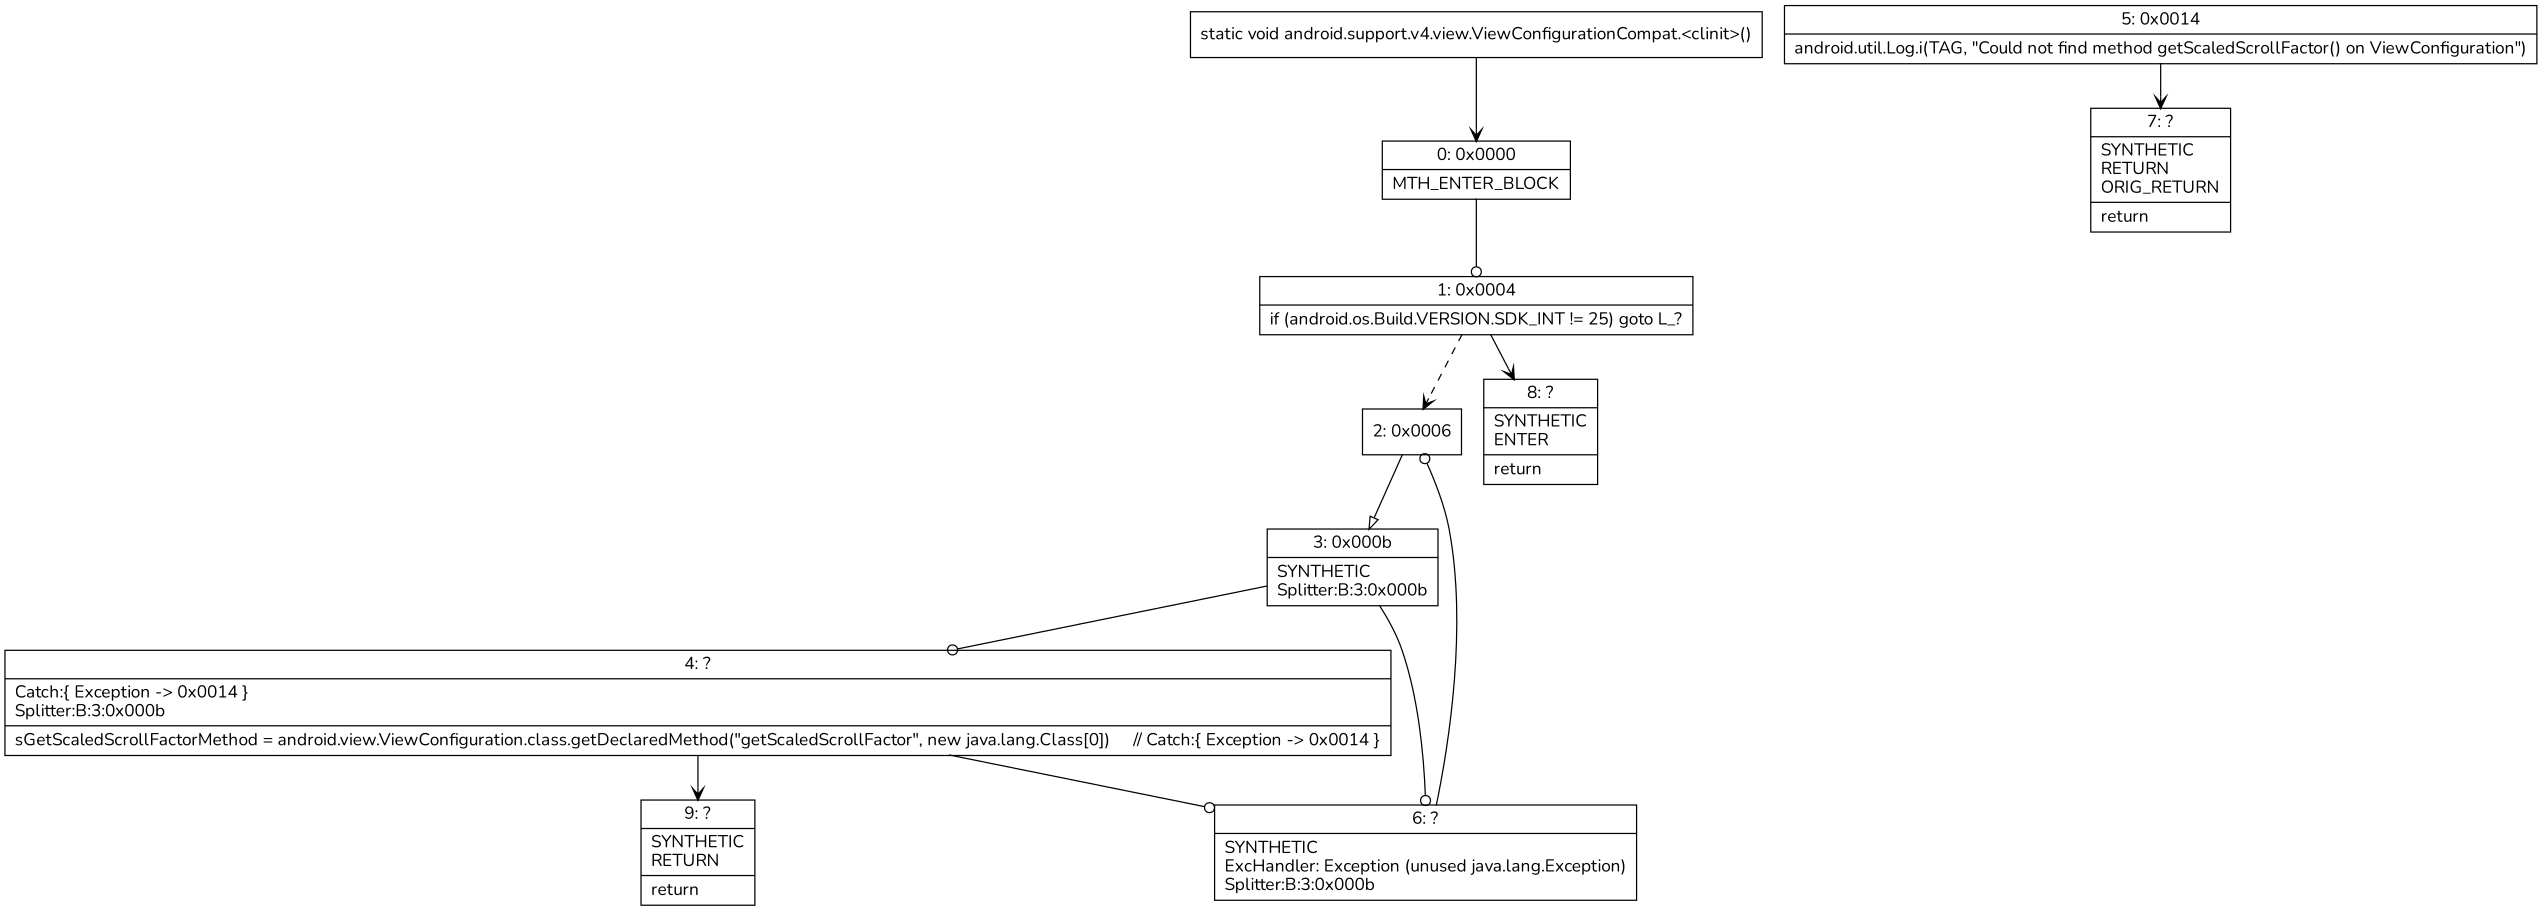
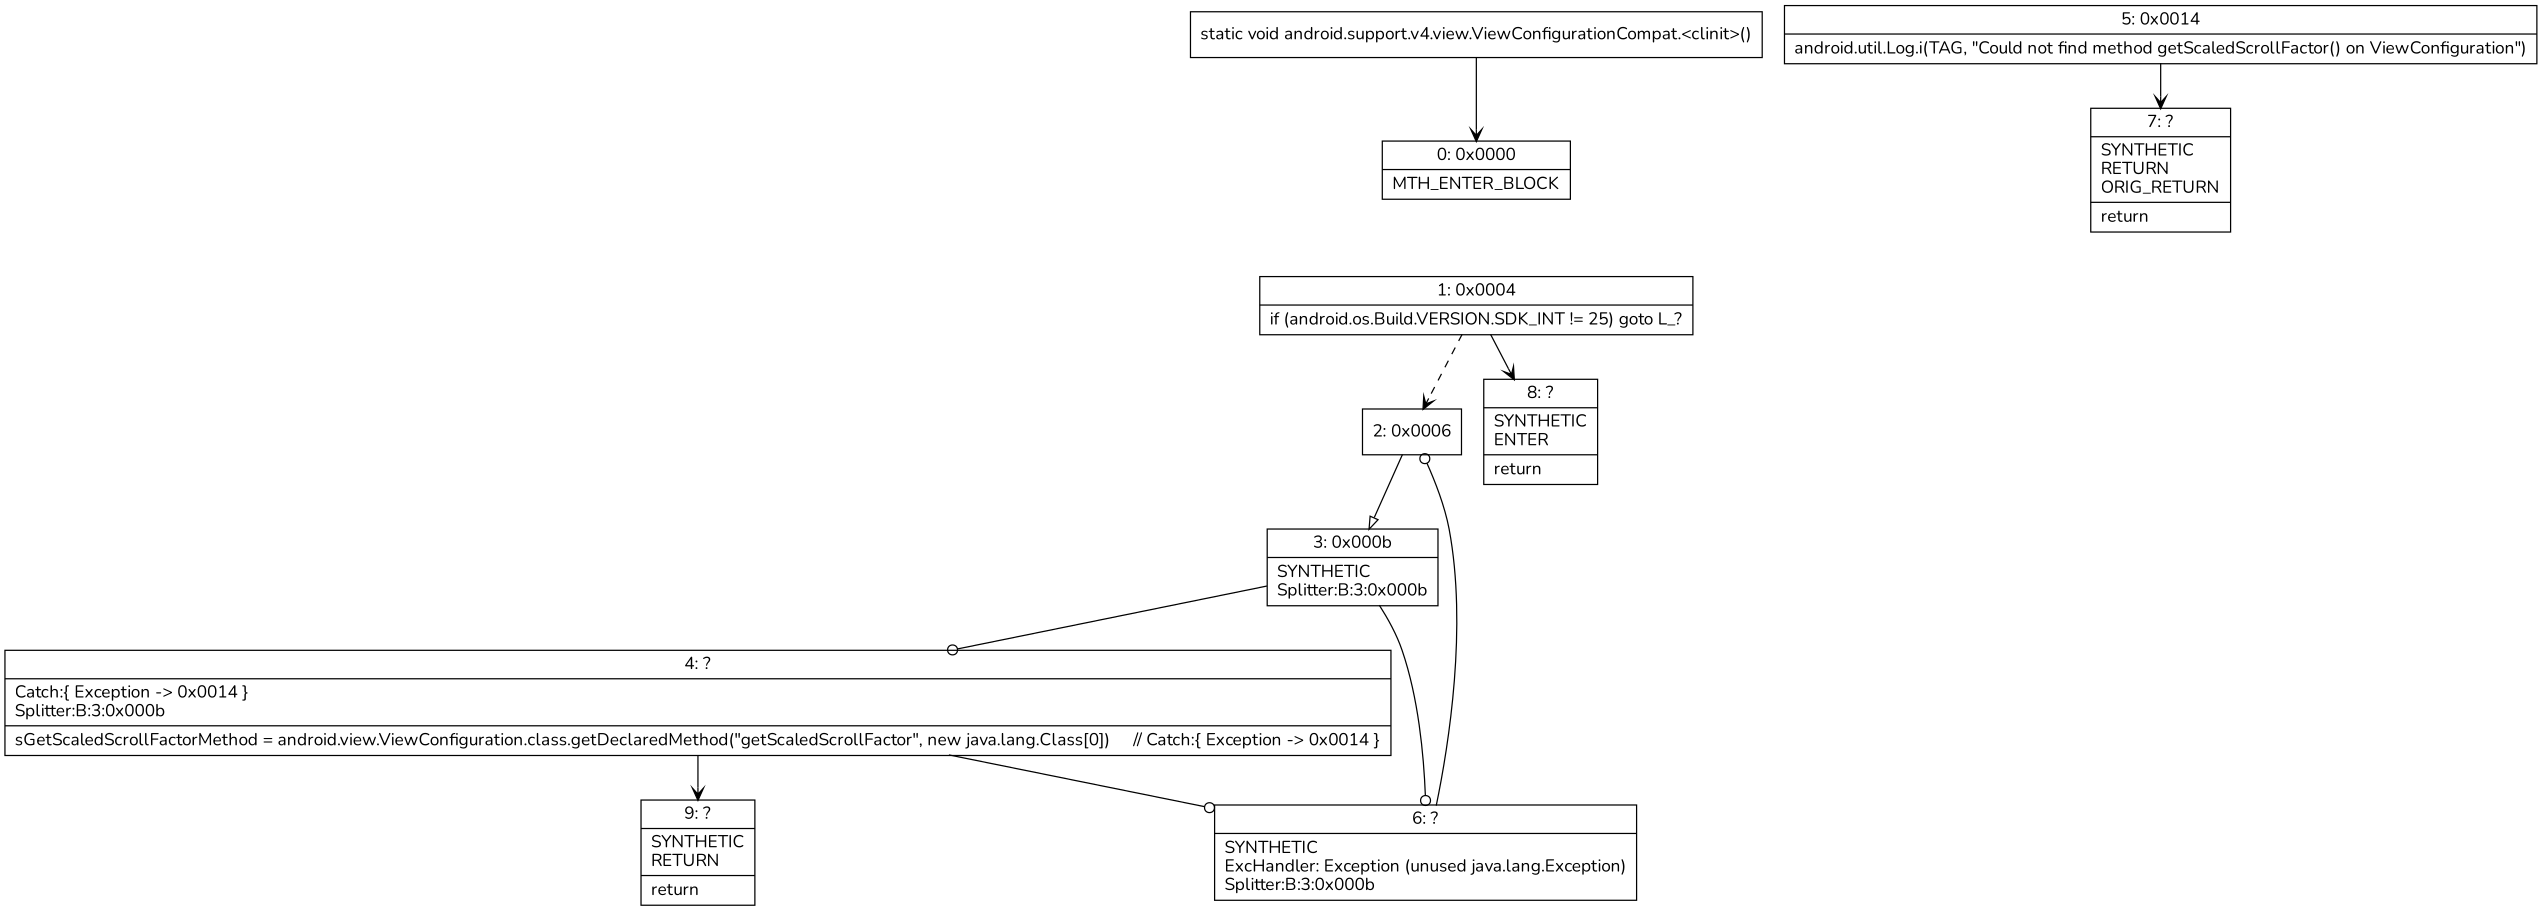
edge "0: 0x0000" -> "1: 0x0004": removed
